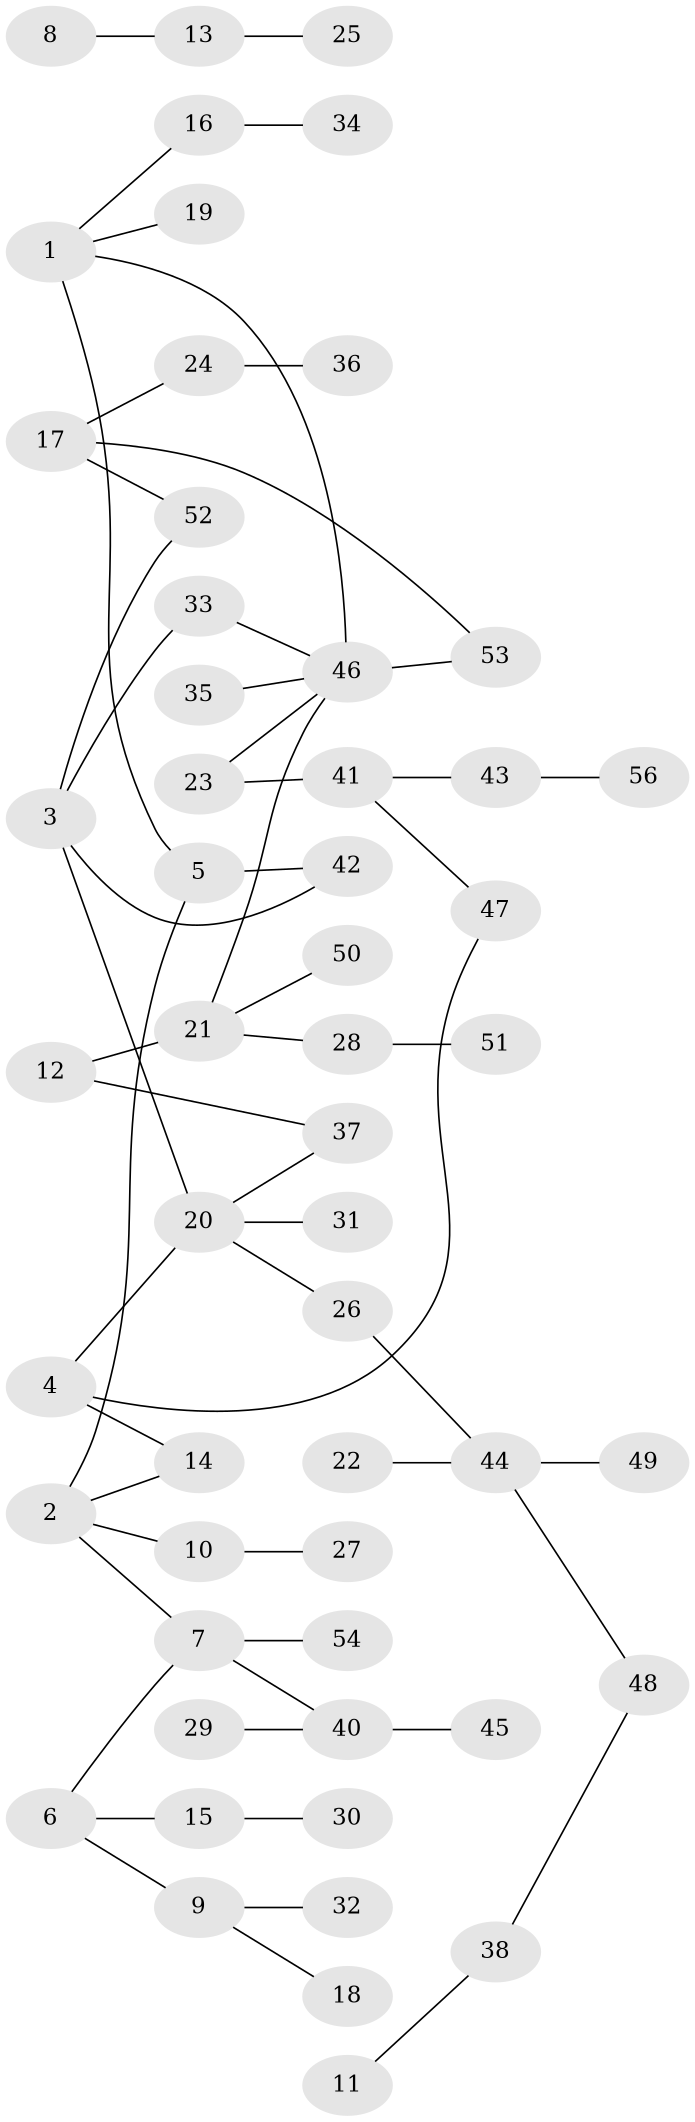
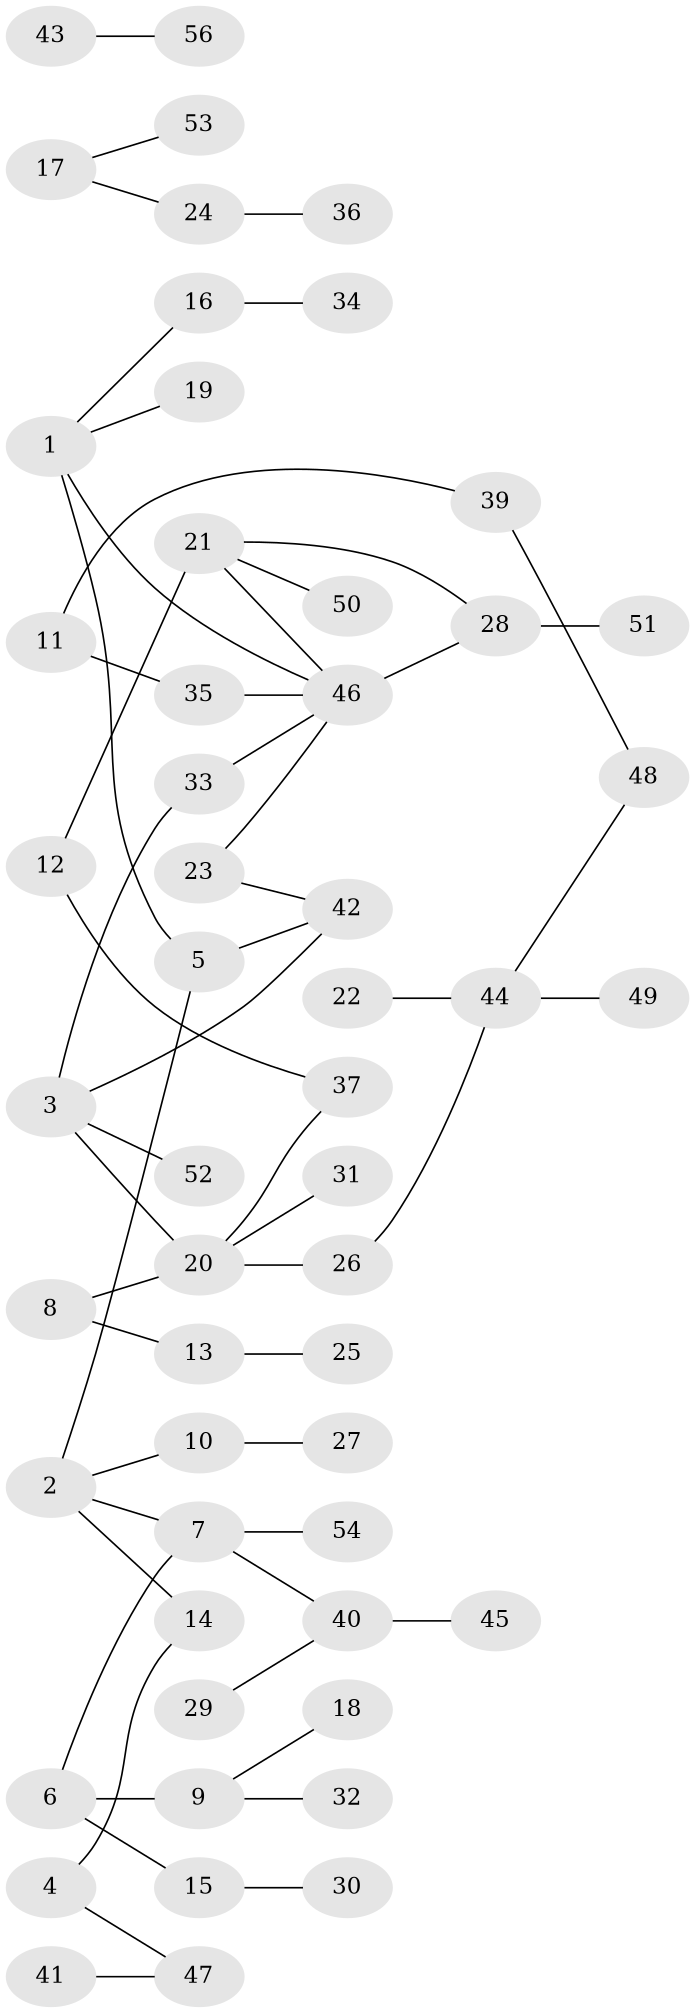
edge "17" -- "52": removed
edge "53" -- "46": now "28" -- "46"
edge "11" -- "35": added
edge "41" -- "43": removed
edge "41" -- "23": now "42" -- "23"
edge "20" -- "4": now "20" -- "8"
node "38": label "38" -> "39"
